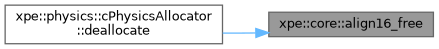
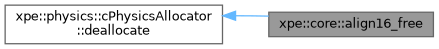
edge "xpe::physics::cPhysicsAllocator ::deallocate" -> "xpe::core::align16_free": reversed
